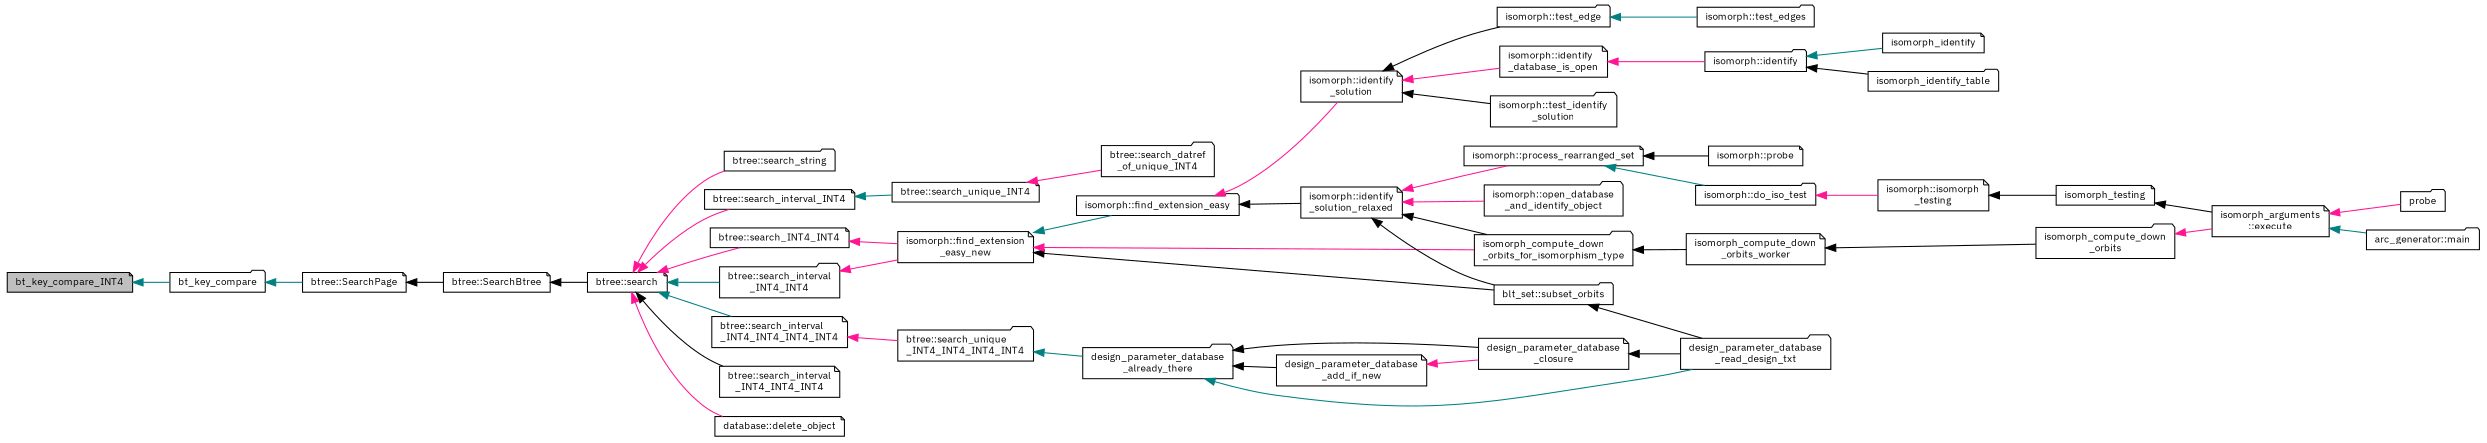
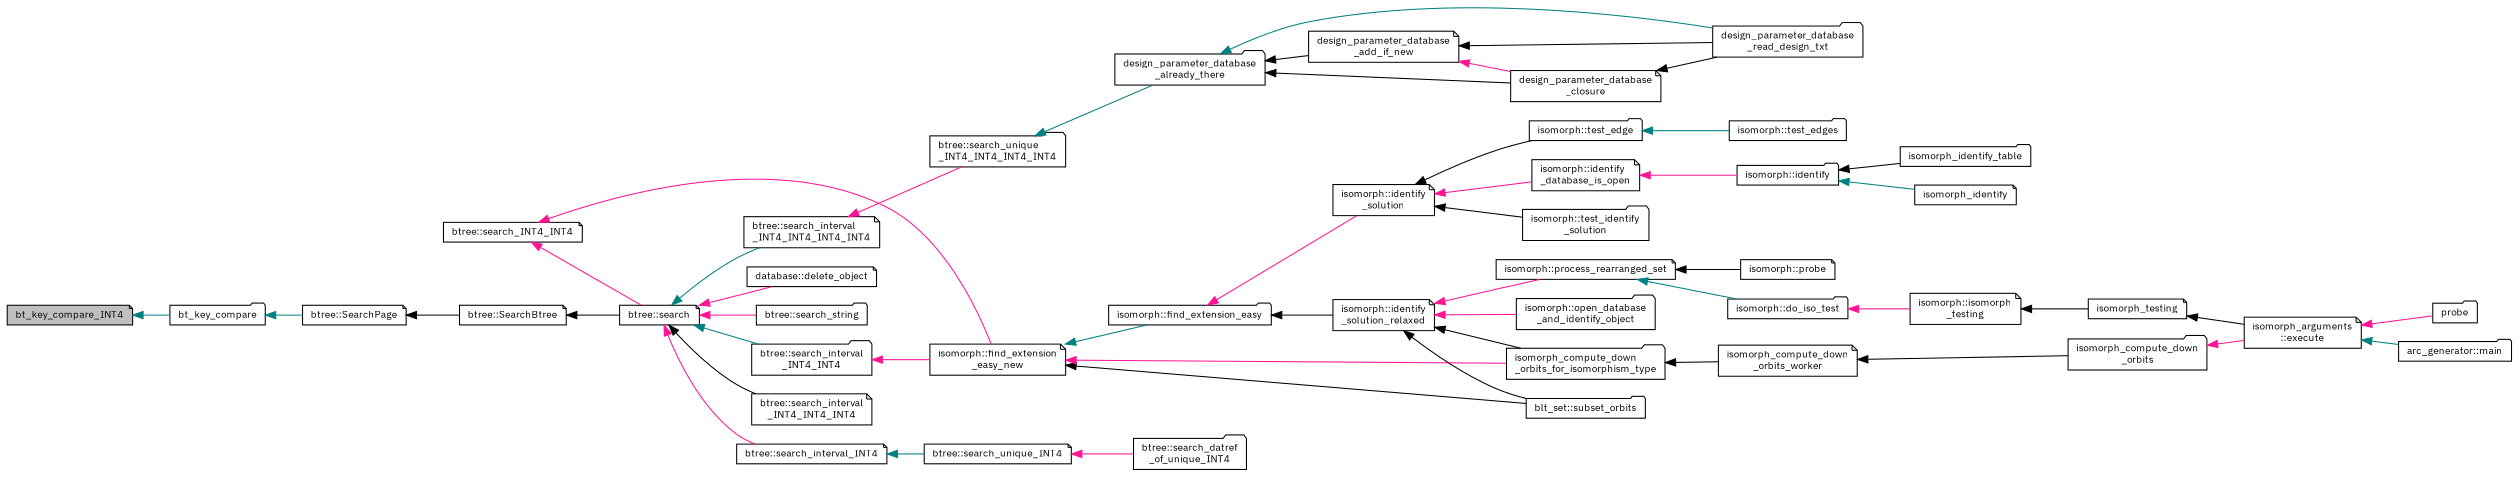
edge "btree::search_INT4_INT4" -> "btree::search": reversed
edge "design_parameter_database _read_design_txt" -> "blt_set::subset_orbits": now "design_parameter_database _read_design_txt" -> "design_parameter_database _add_if_new"
